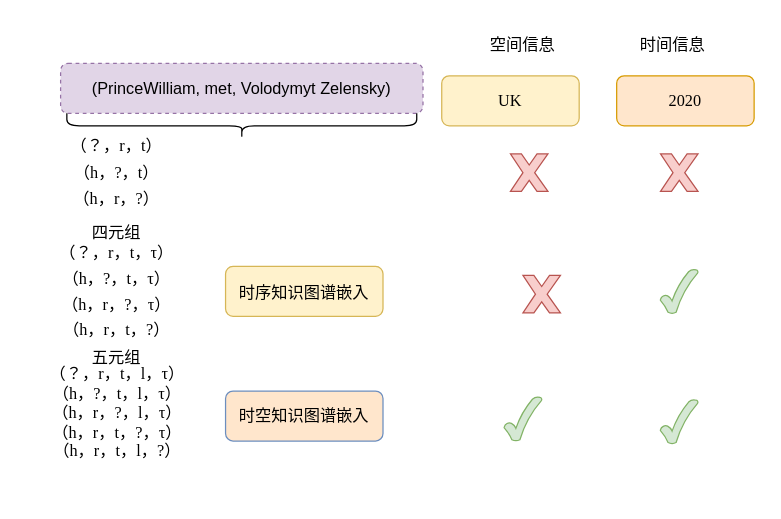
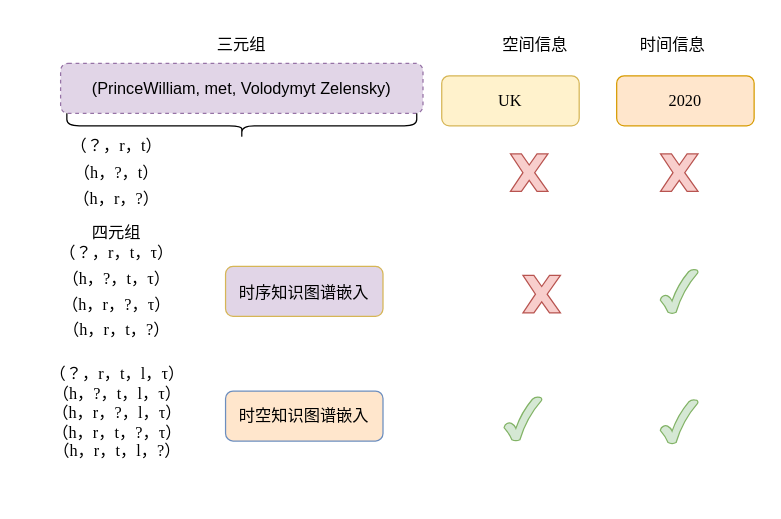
node "三元组": added
node "空间信息": moved (523, 44) -> (536, 44)
node "时序知识图谱嵌入": fillcolor #fff2cc -> #e1d5e7
node "五元组": removed
